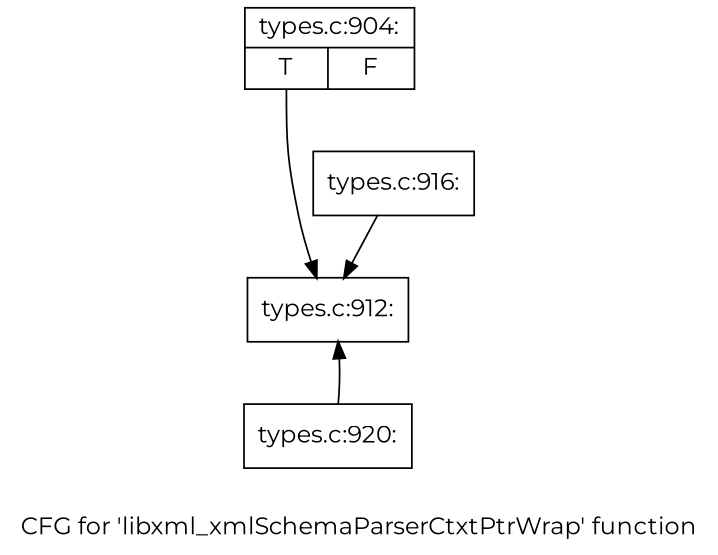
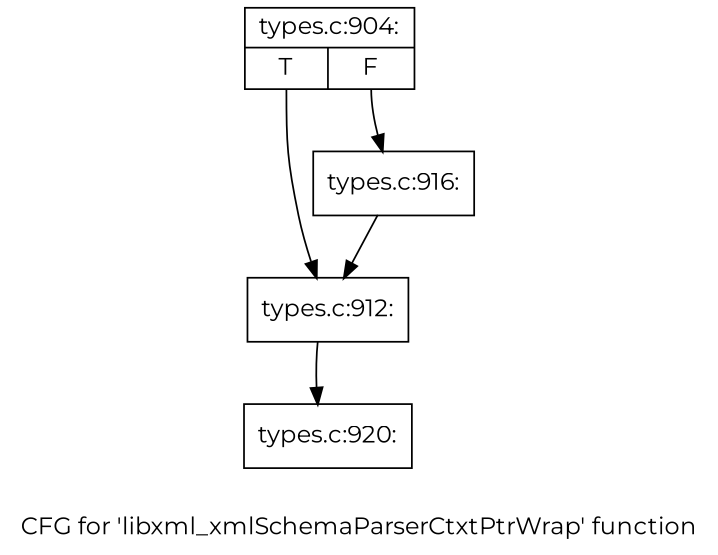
edge "types.c:904:" -> "types.c:916:": added
edge "types.c:920:" -> "types.c:912:": reversed
